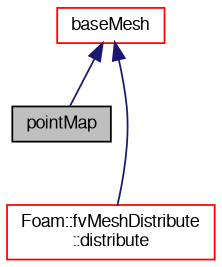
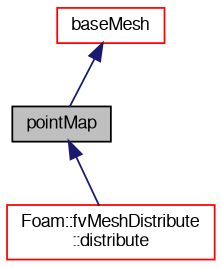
edge "Foam::fvMeshDistribute ::distribute" -> "baseMesh": now "Foam::fvMeshDistribute ::distribute" -> "pointMap"
